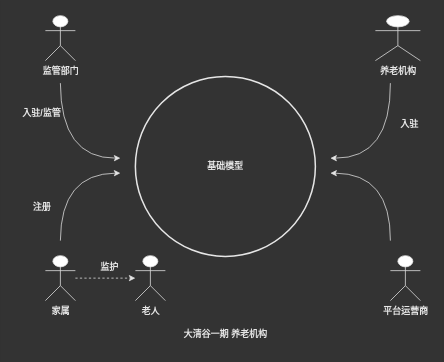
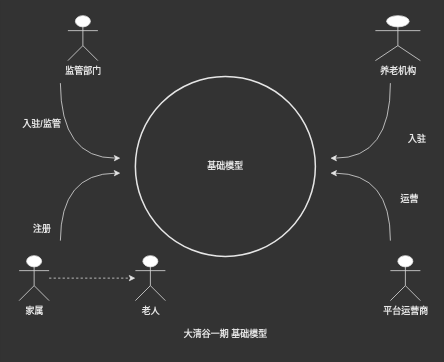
node "监管部门": moved (60, 38) -> (83, 38)
node "入驻/监管": moved (42, 113) -> (42, 124)
node "入驻": moved (409, 124) -> (417, 139)
node "运营": added
node "注册": moved (42, 207) -> (42, 229)
node "监护": removed
node "家属": moved (60, 278) -> (34, 278)
node "大清谷一期 养老机构": label "大清谷一期 养老机构" -> "大清谷一期 基础模型"
